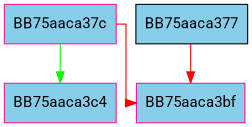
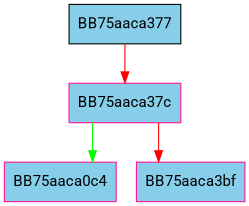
edge "BB75aaca377" -> "BB75aaca3bf": now "BB75aaca377" -> "BB75aaca37c"
node "BB75aaca3c4": label "BB75aaca3c4" -> "BB75aaca0c4"
